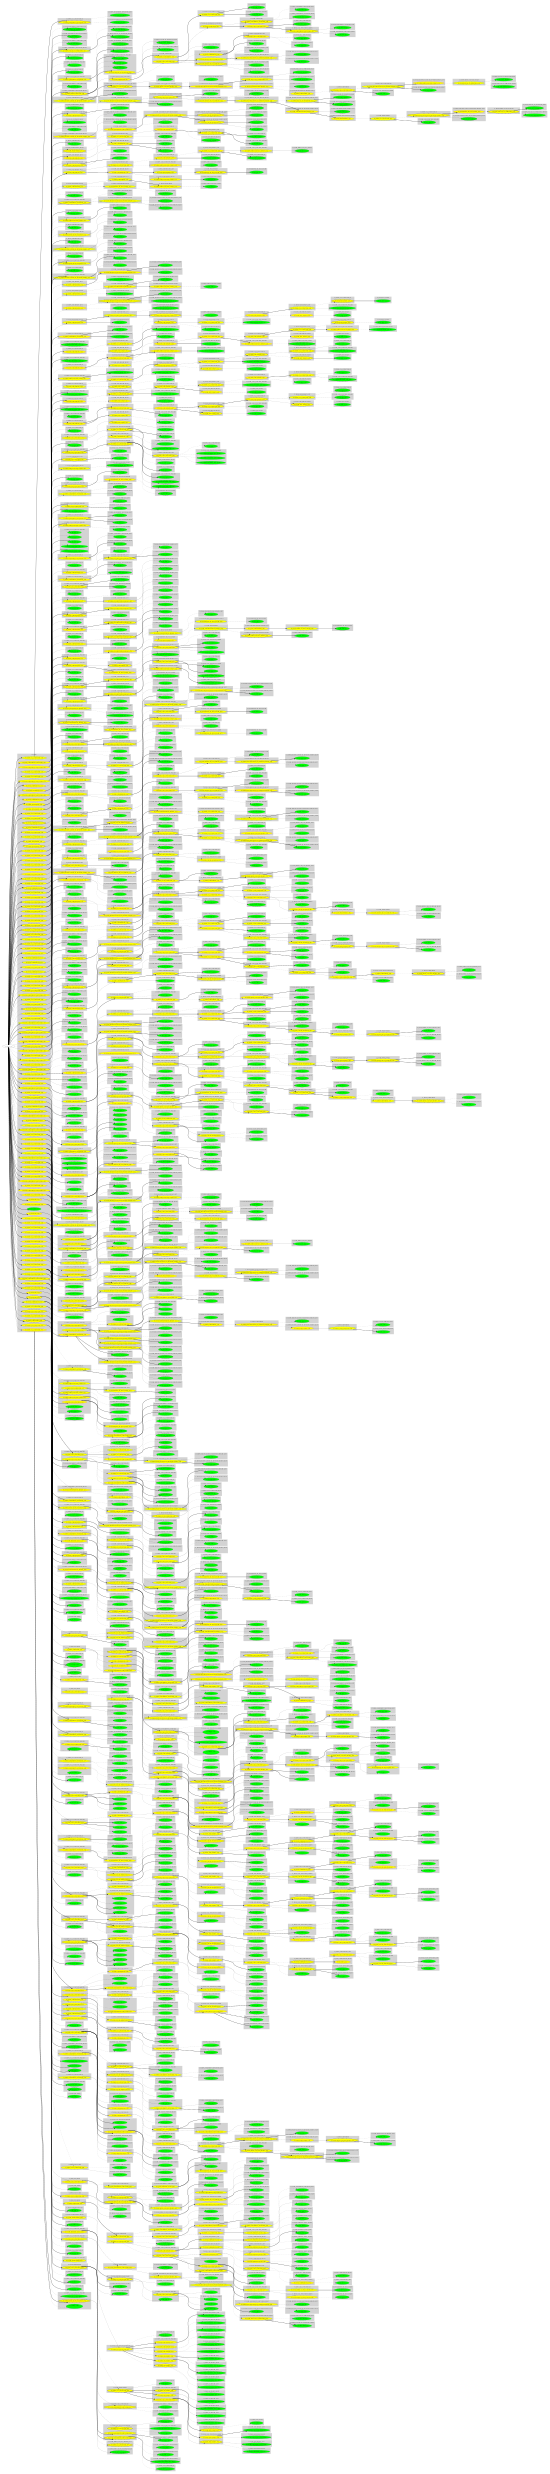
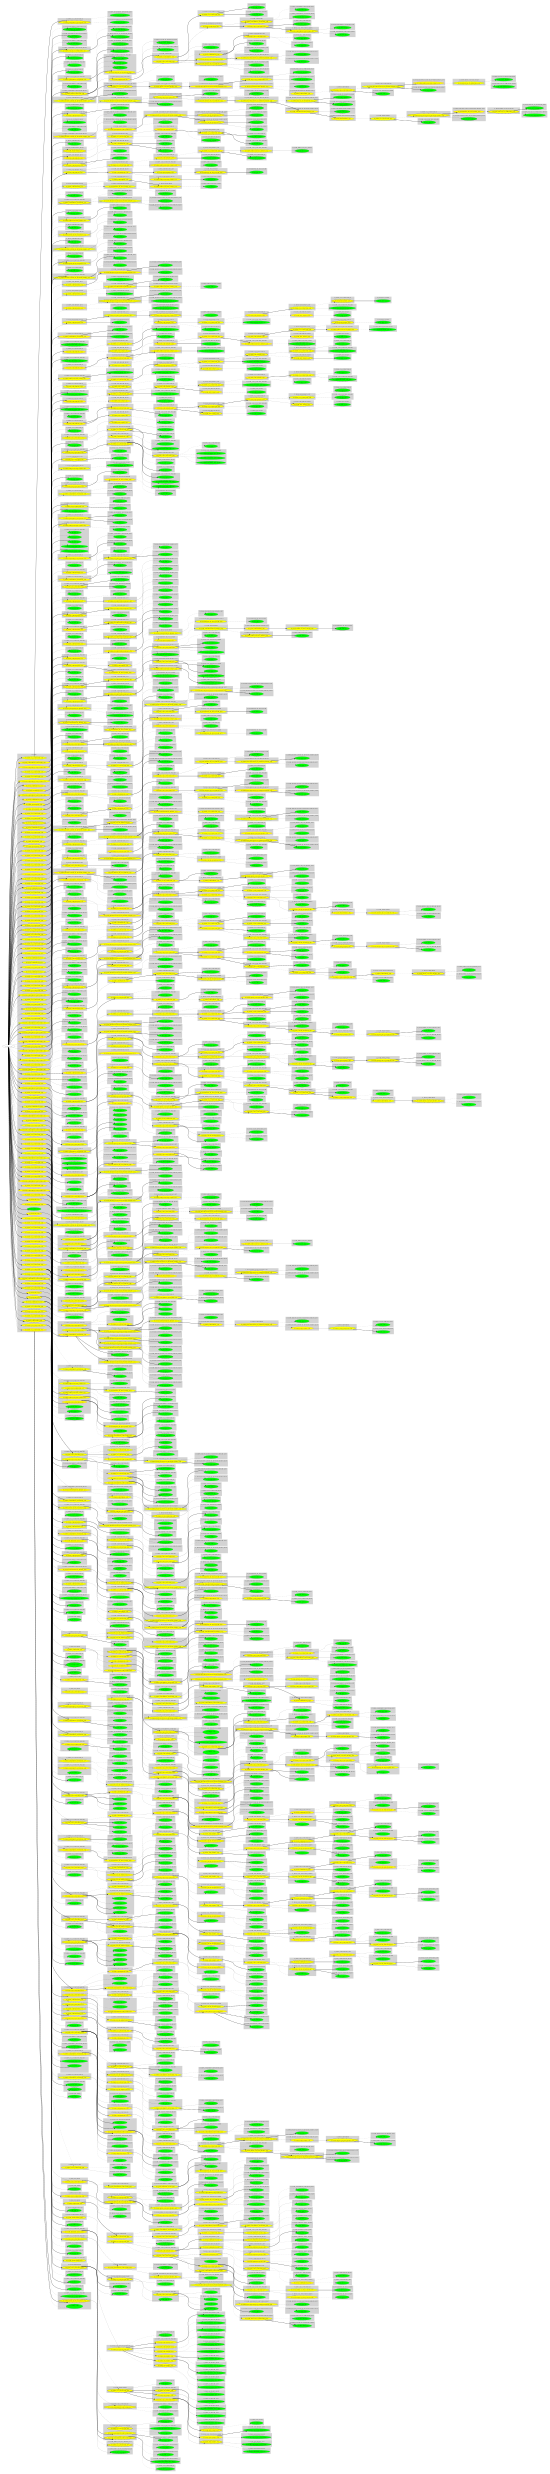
node "NT_ID_2656< pmin >": fillcolor yellow -> green
node "NT_ID_2789< n >": removed
